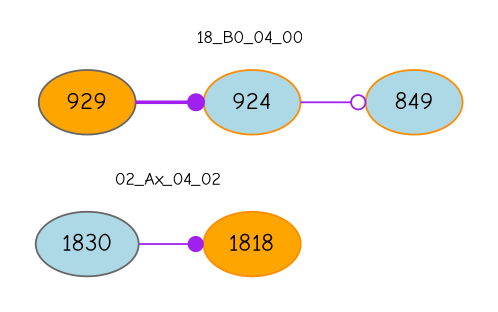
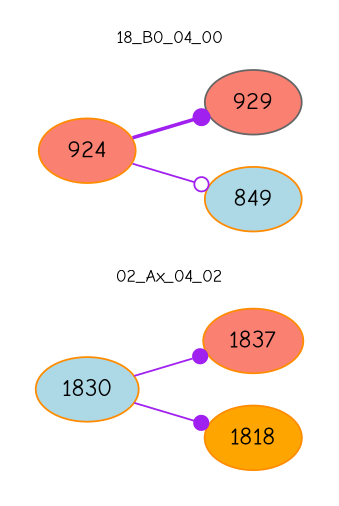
node "929": fillcolor orange -> salmon
edge "929" -> "924": reversed
node "924": fillcolor lightblue -> salmon
node "1830": color gray40 -> darkorange
node "1837": added
